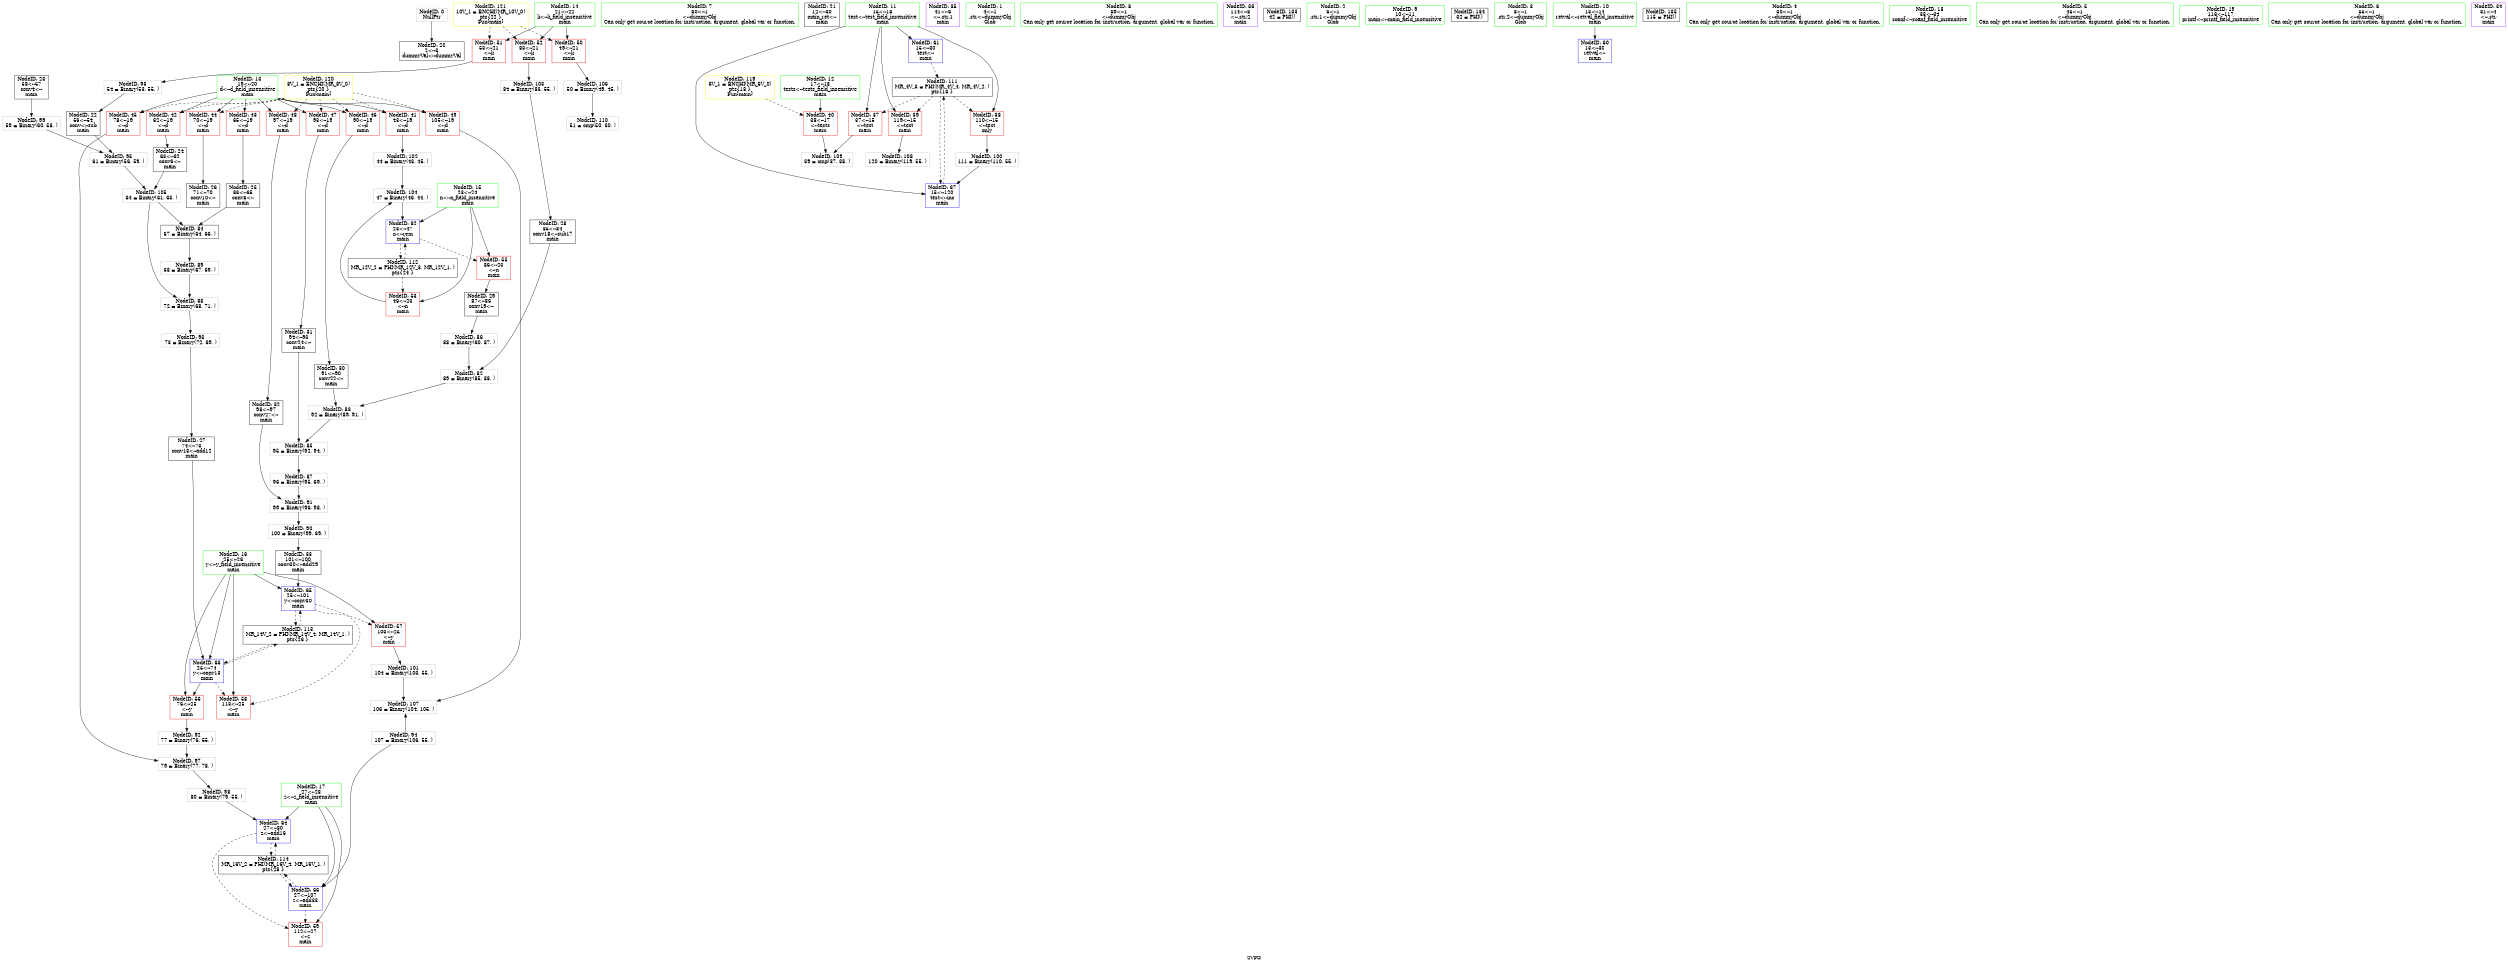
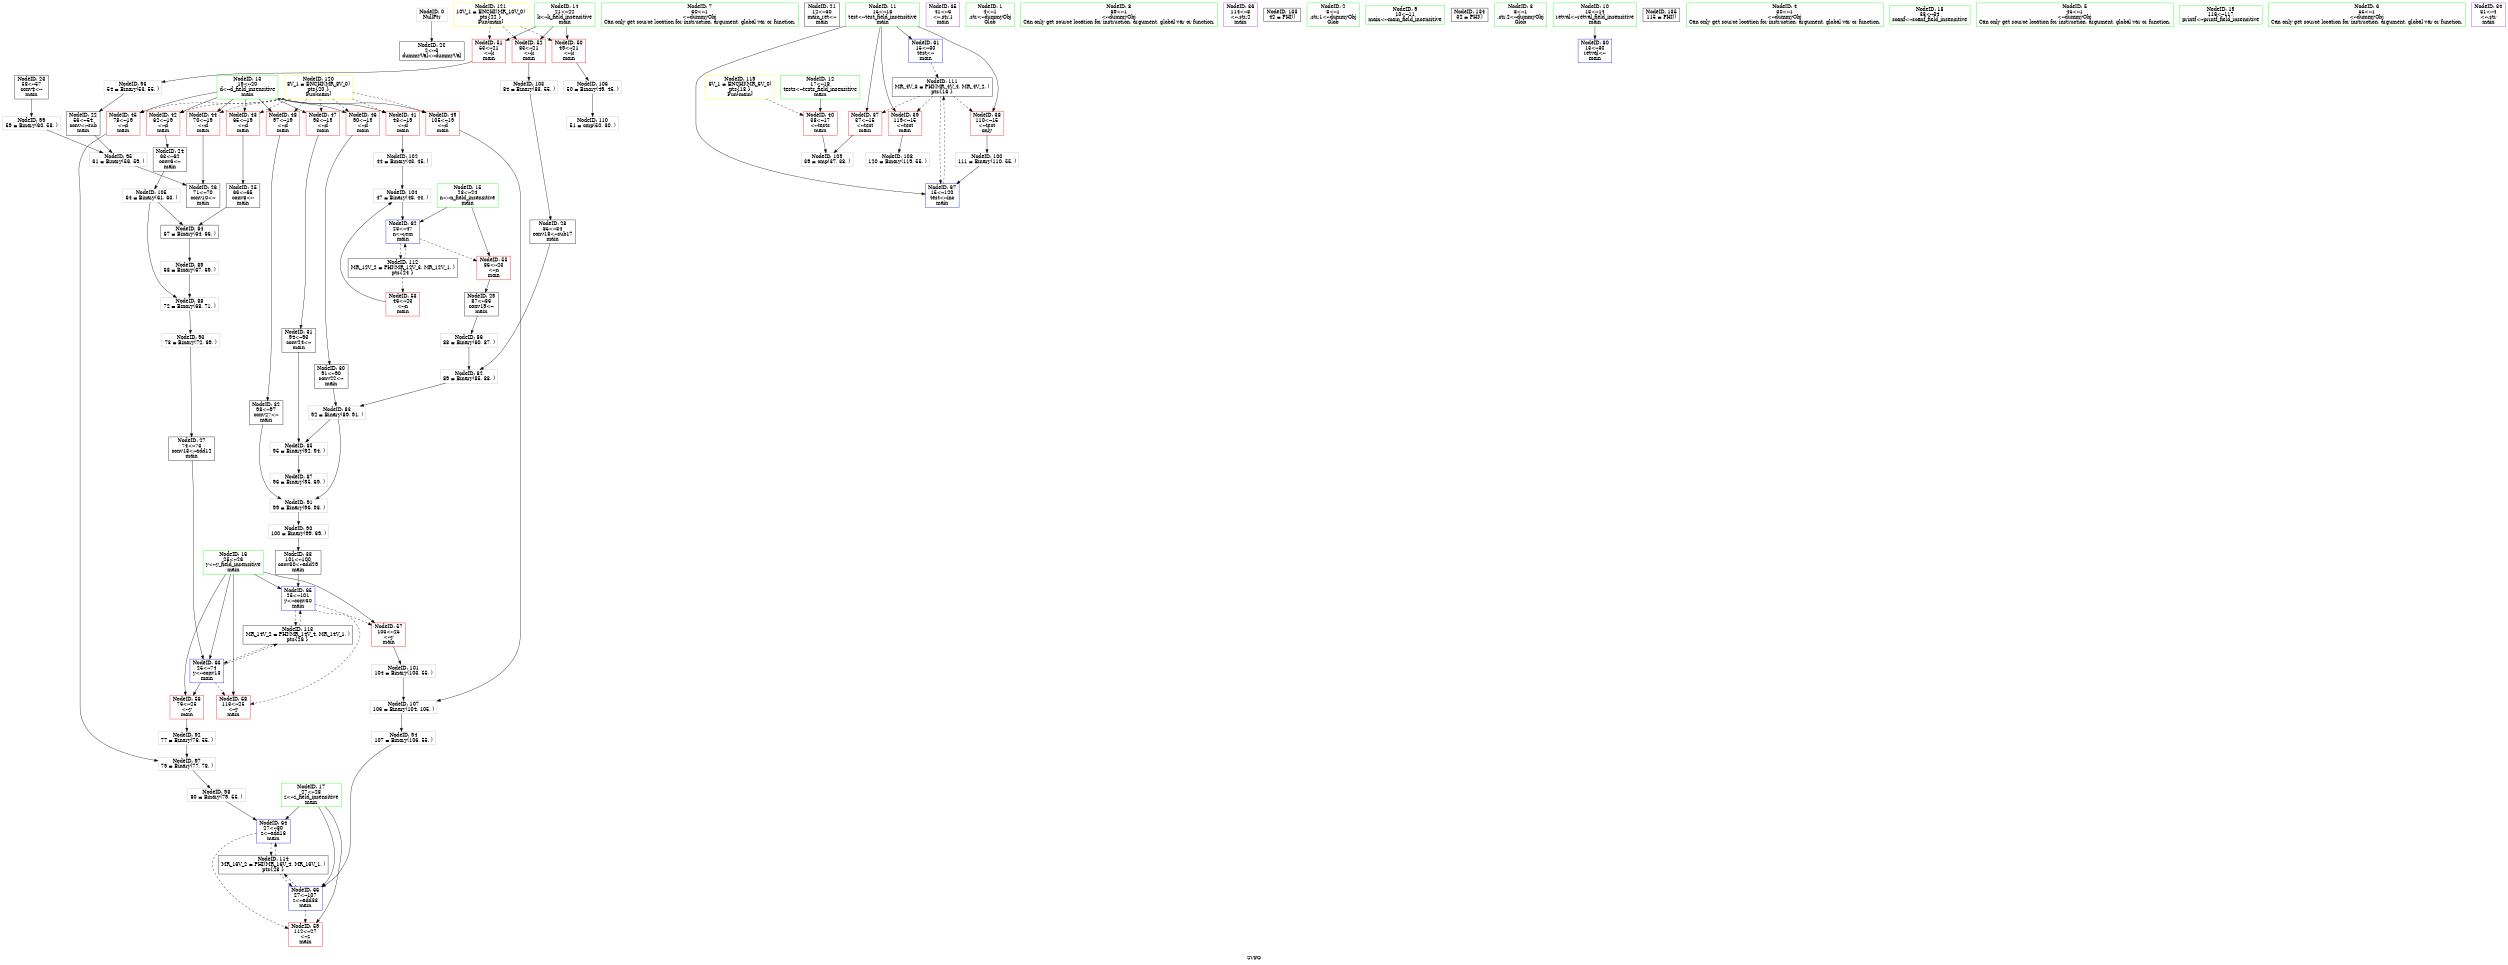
edge "NodeID: 120" -> "NodeID: 43": added
edge "NodeID: 95" -> "NodeID: 105": now "NodeID: 95" -> "NodeID: 26"
edge "NodeID: 15" -> "NodeID: 53": removed
edge "NodeID: 87" -> "NodeID: 91": now "NodeID: 83" -> "NodeID: 91"
edge "NodeID: 94" -> "NodeID: 107": reversed
